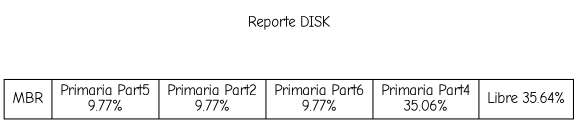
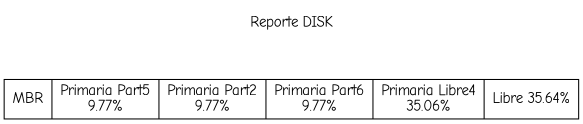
node "MBR": text "Primaria Part4" -> "Primaria Libre4"
